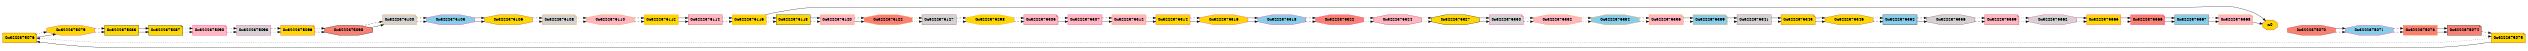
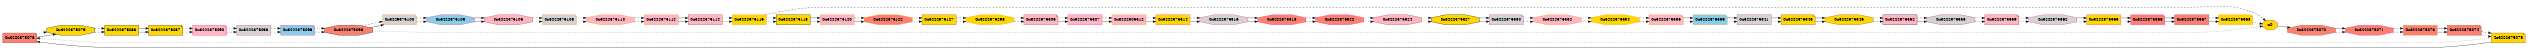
edge "0x3222375116" -> "n0": style solid -> dashed
node "0x3222375100": label "0x3222375100" -> "0x3229375100"
node "0x3222375106": fillcolor gold -> lightpink
node "0x3222375112": fillcolor gold -> lightpink
node "0x3222375127": fillcolor lightgrey -> gold
node "0x3222375312": label "0x3222375312" -> "0x3222305312"
node "0x3222375316": fillcolor gold -> lightgrey
node "0x3222375318": fillcolor skyblue -> salmon
node "0x3222375334": fillcolor skyblue -> gold
node "0x3222375352": fillcolor skyblue -> lightpink
node "0x3222375367": fillcolor skyblue -> salmon
node "0x3222375368": fillcolor lightpink -> gold
edge "0x3222375368" -> "n0": style solid -> dotted
edge "n0" -> "0x3222375070": added
node "0x3222375079": color deeppink -> black
node "0x3222375096": fillcolor gold -> skyblue
node "0x3222375071": fillcolor skyblue -> salmon
node "0x3222375074": color black -> brown
edge "0x3222375098" -> "n0": added
node "0x3222375076": fillcolor gold -> salmon
node "0x3222375075": label "0x3222375075" -> "4x3222375075"
